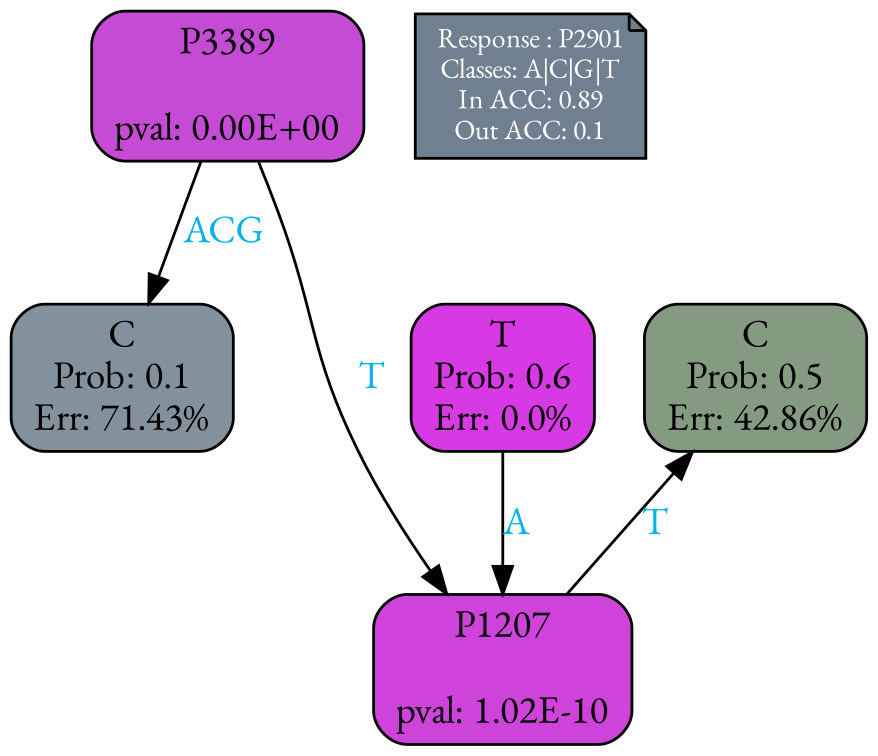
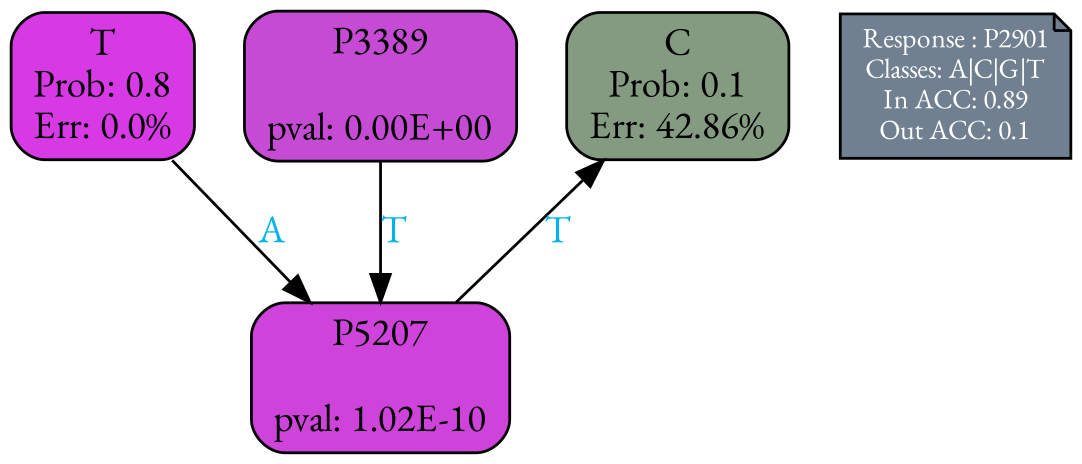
node "C Prob: 0.1 Err: 71.43%": removed
node "T Prob: 0.6 Err: 0.0%": label "T Prob: 0.6 Err: 0.0%" -> "T Prob: 0.8 Err: 0.0%"
node "C Prob: 0.5 Err: 42.86%": label "C Prob: 0.5 Err: 42.86%" -> "C Prob: 0.1 Err: 42.86%"
node "P1207 pval: 1.02E-10": label "P1207 pval: 1.02E-10" -> "P5207 pval: 1.02E-10"
